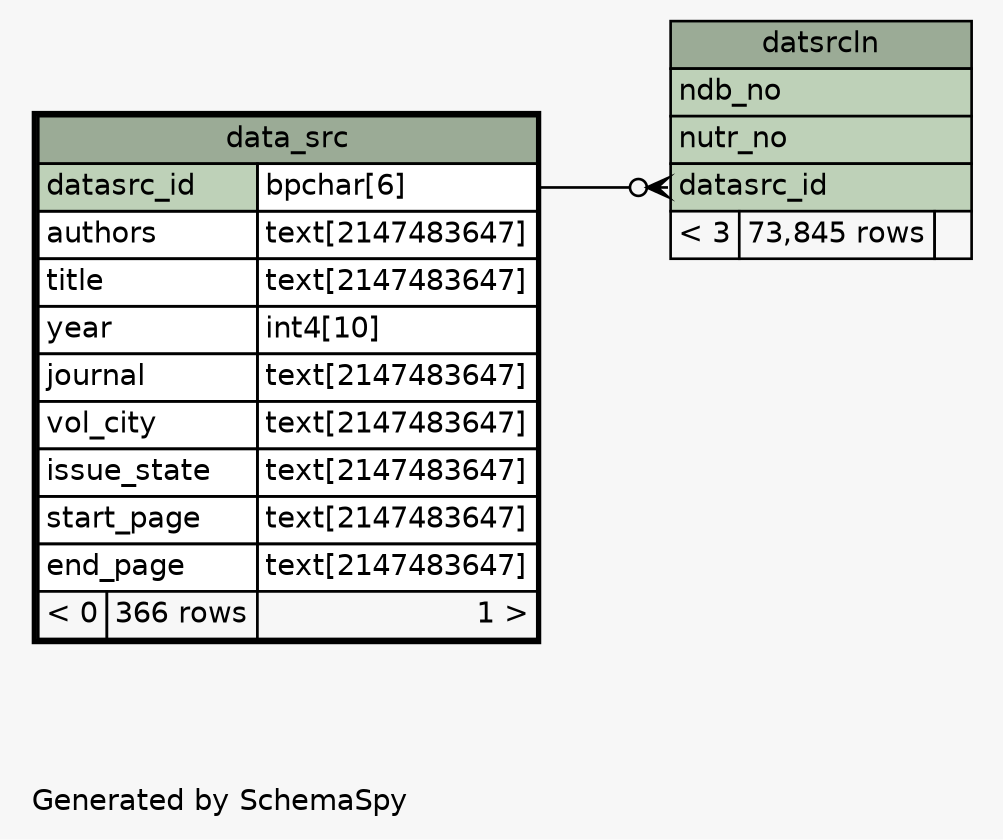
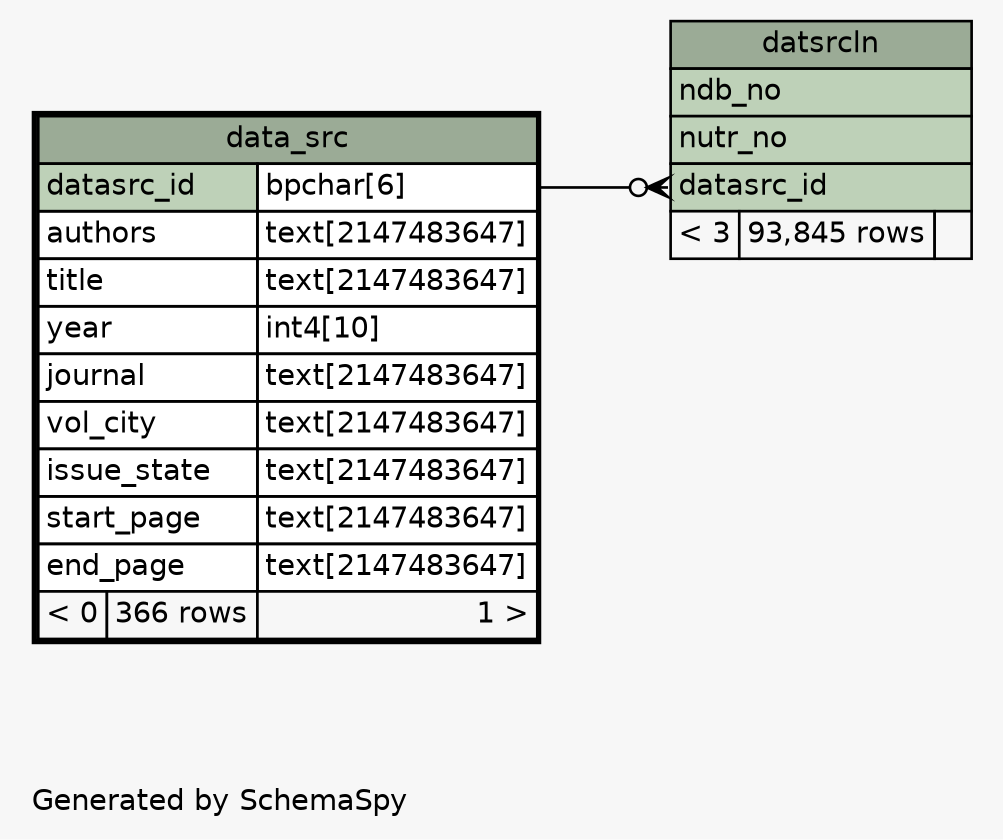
node "datsrcln": text "73,845 rows" -> "93,845 rows"
